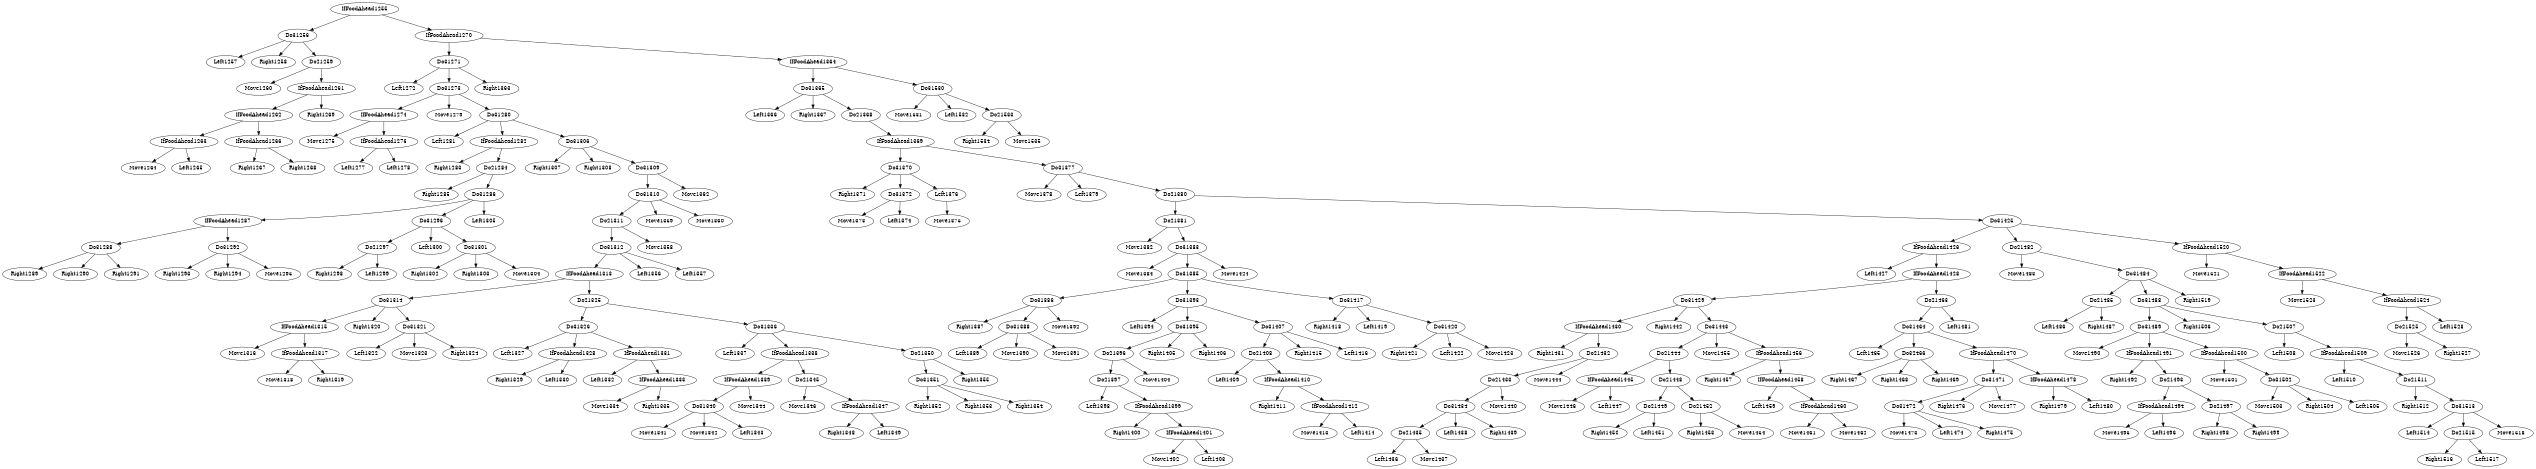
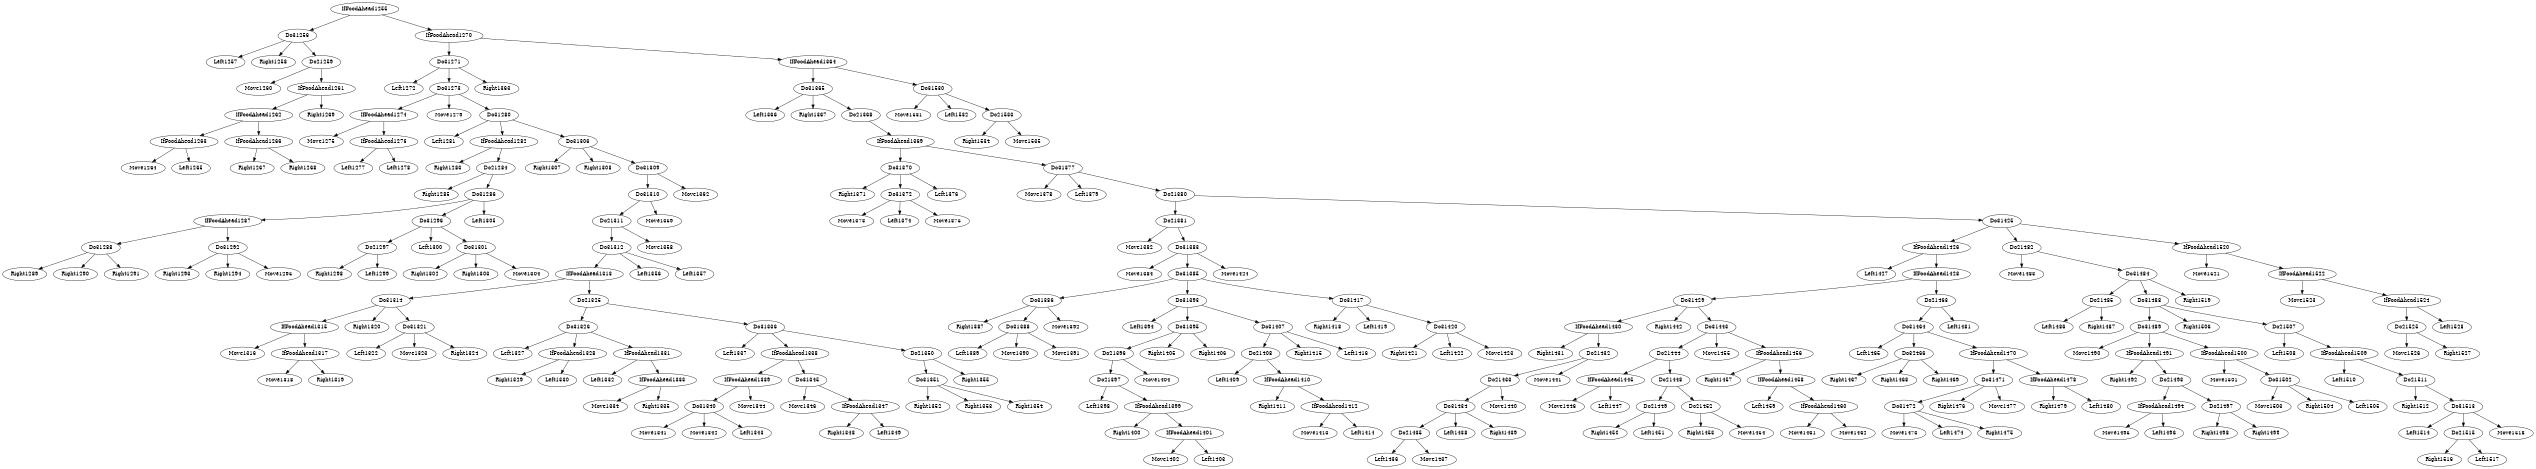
edge "Left1376" -> "Move1375": now "Do31372" -> "Move1375"
node "Move1360": removed
node "Do21345": label "Do21345" -> "Do31345"
node "Move1444": label "Move1444" -> "Move1441"
